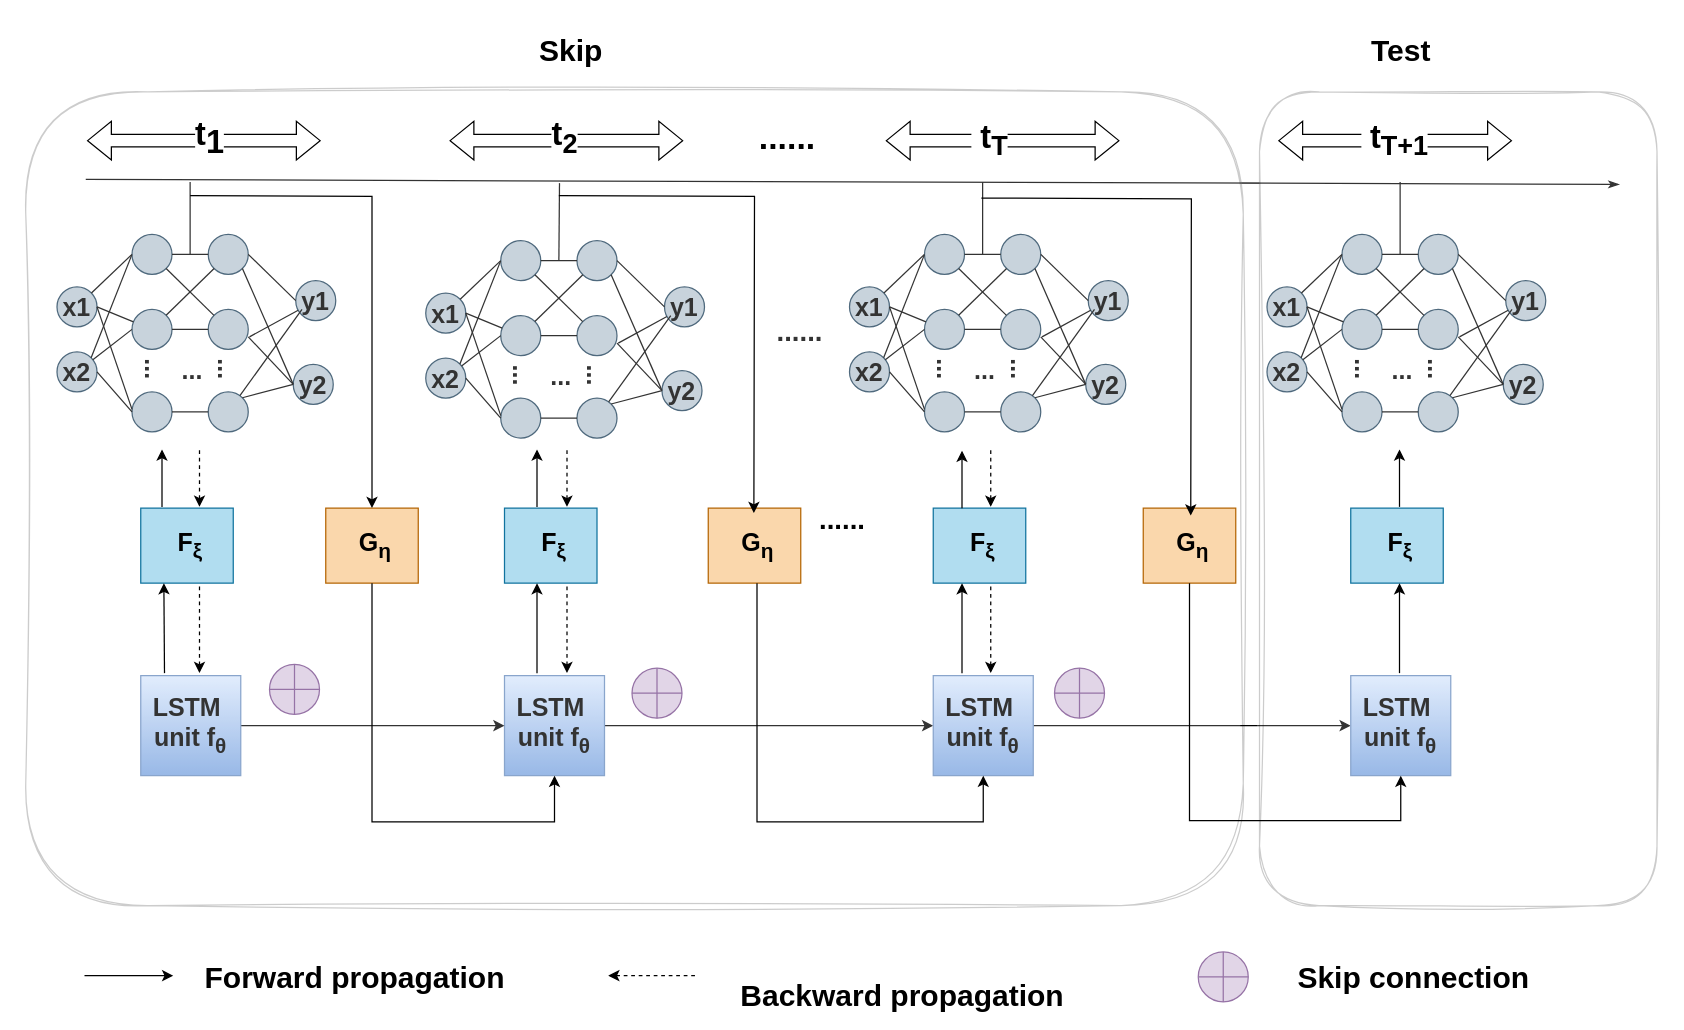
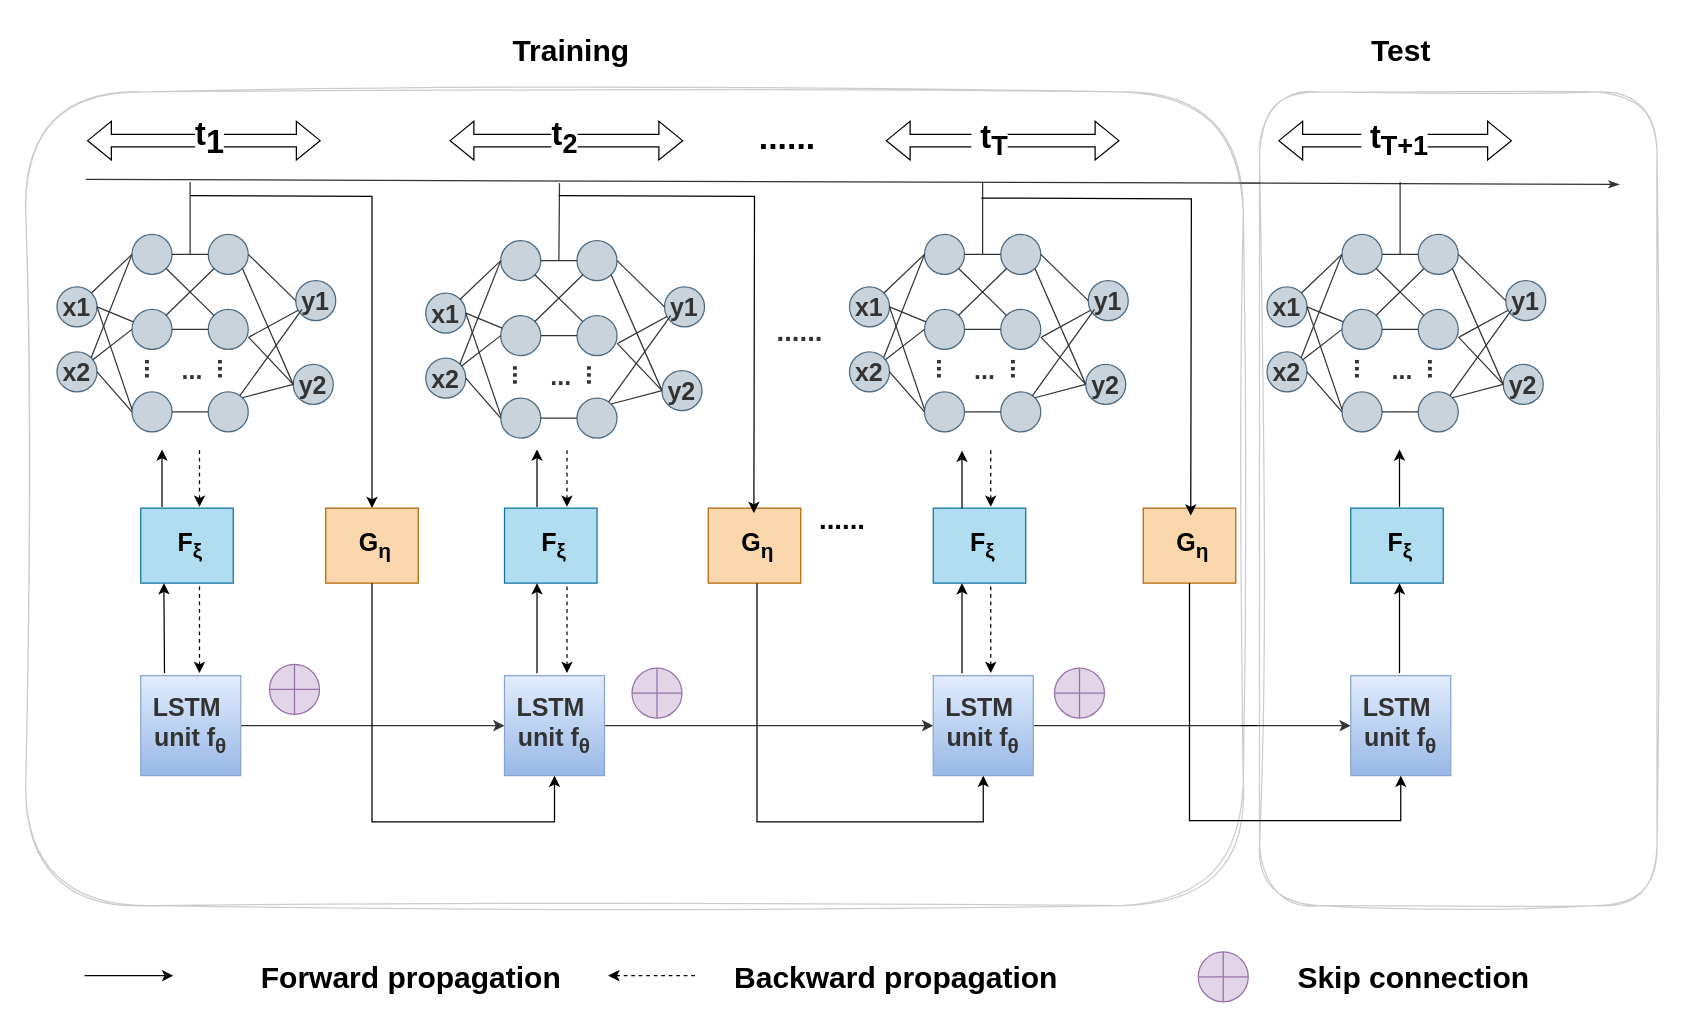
node "Skip": label "Skip" -> "Training"
node "Forward propagation": moved (354, 978) -> (411, 978)
node "Backward propagation": moved (901, 996) -> (895, 978)
